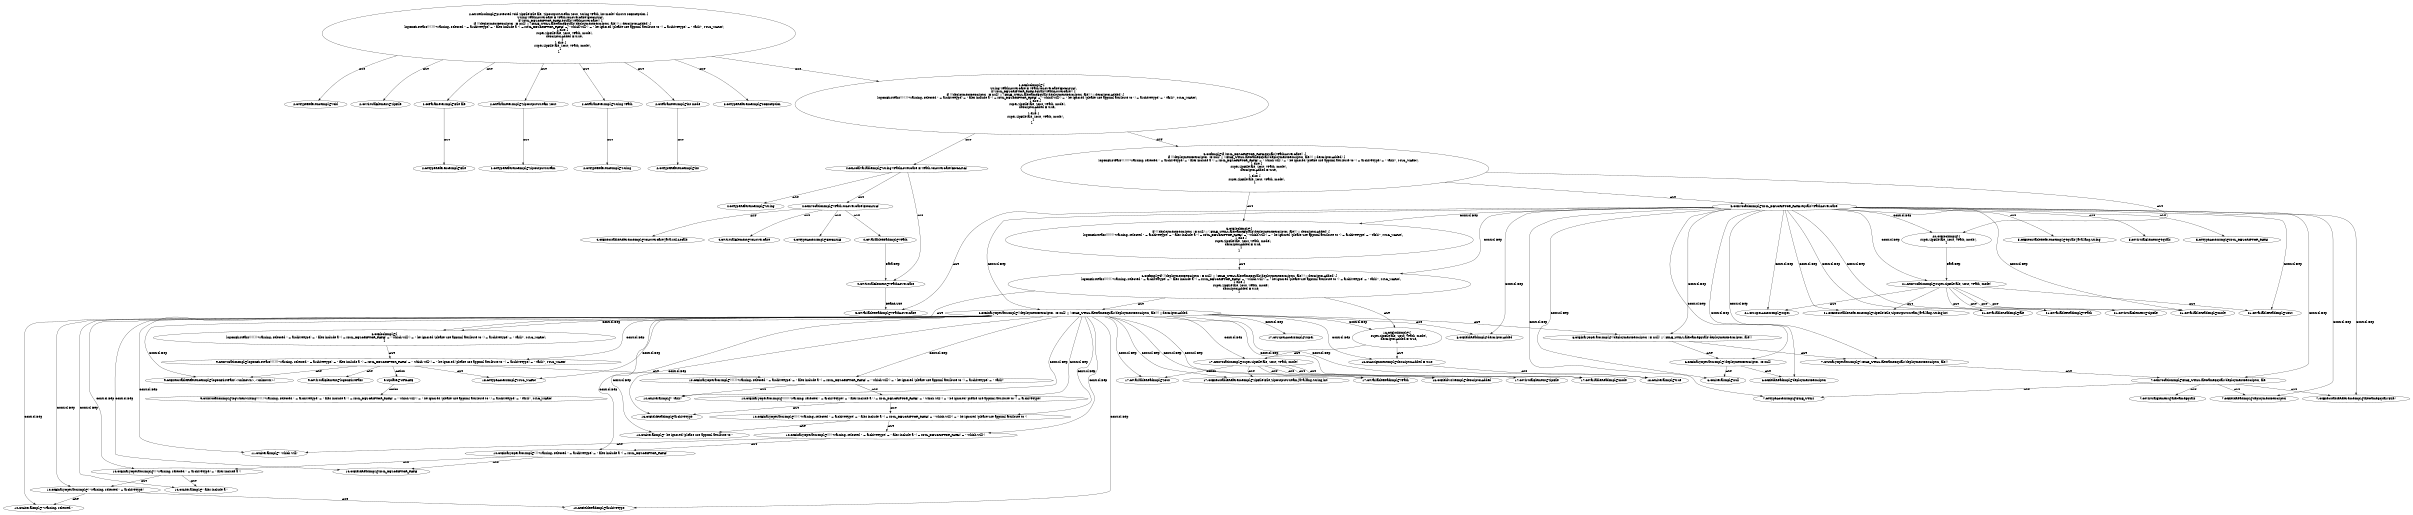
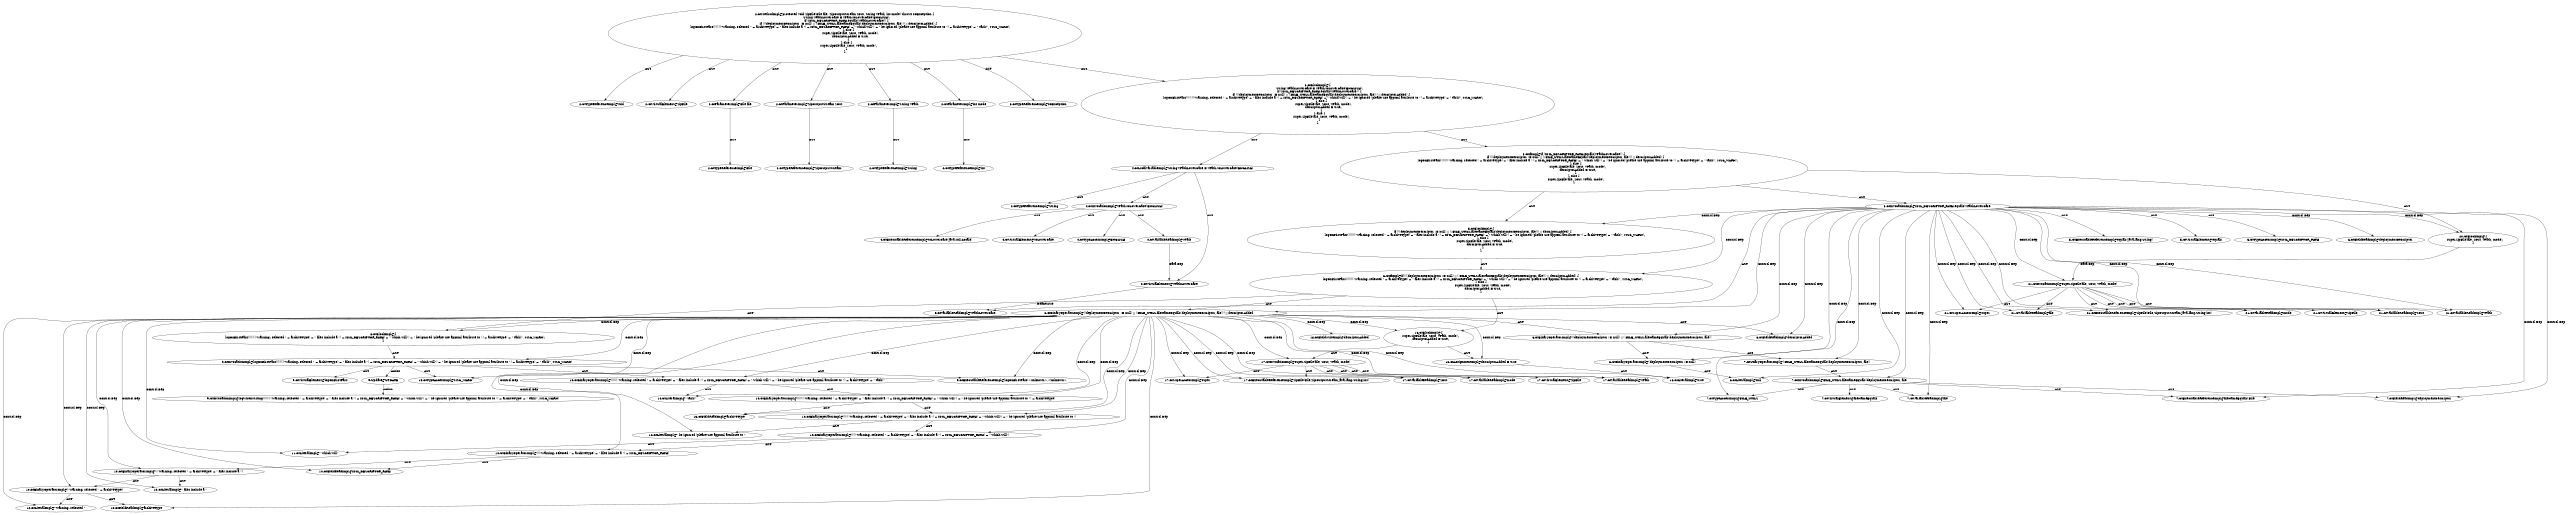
edge "17:CtInvocationImpl@super.zipFile(file, zOut, vPath, mode)" -> "17:CtVariableReadImpl@zOut": label "Action" -> "AST"
edge "6:CtBinaryOperatorImpl@(deploymentDescriptor != null)" -> "6:CtFieldReadImpl@deploymentDescriptor": removed, label "AST"
edge "17:CtInvocationImpl@super.zipFile(file, zOut, vPath, mode)" -> "18:CtFieldWriteImpl@descriptorAdded": now "17:CtInvocationImpl@super.zipFile(file, zOut, vPath, mode)" -> "17:CtSuperAccessImpl@super"
node "7:CtVariableReadImpl@file": added
